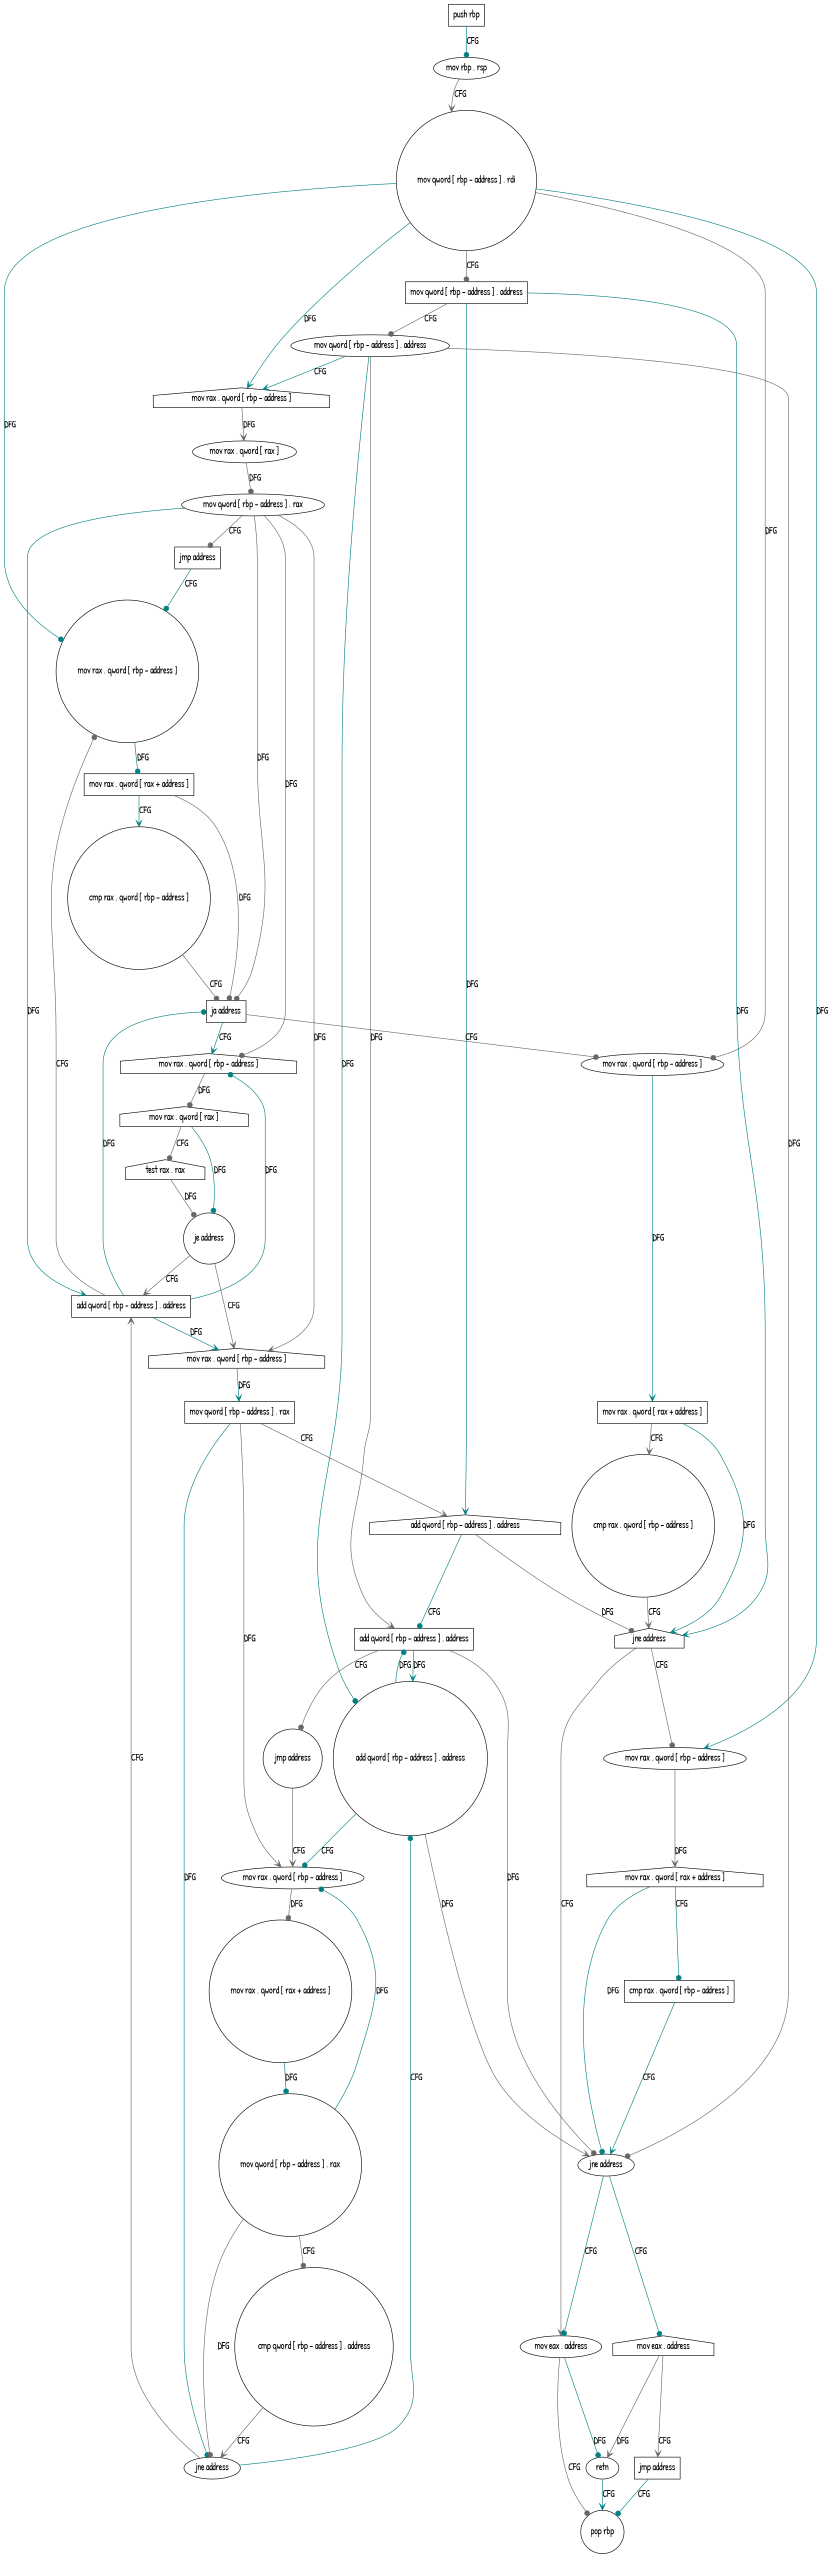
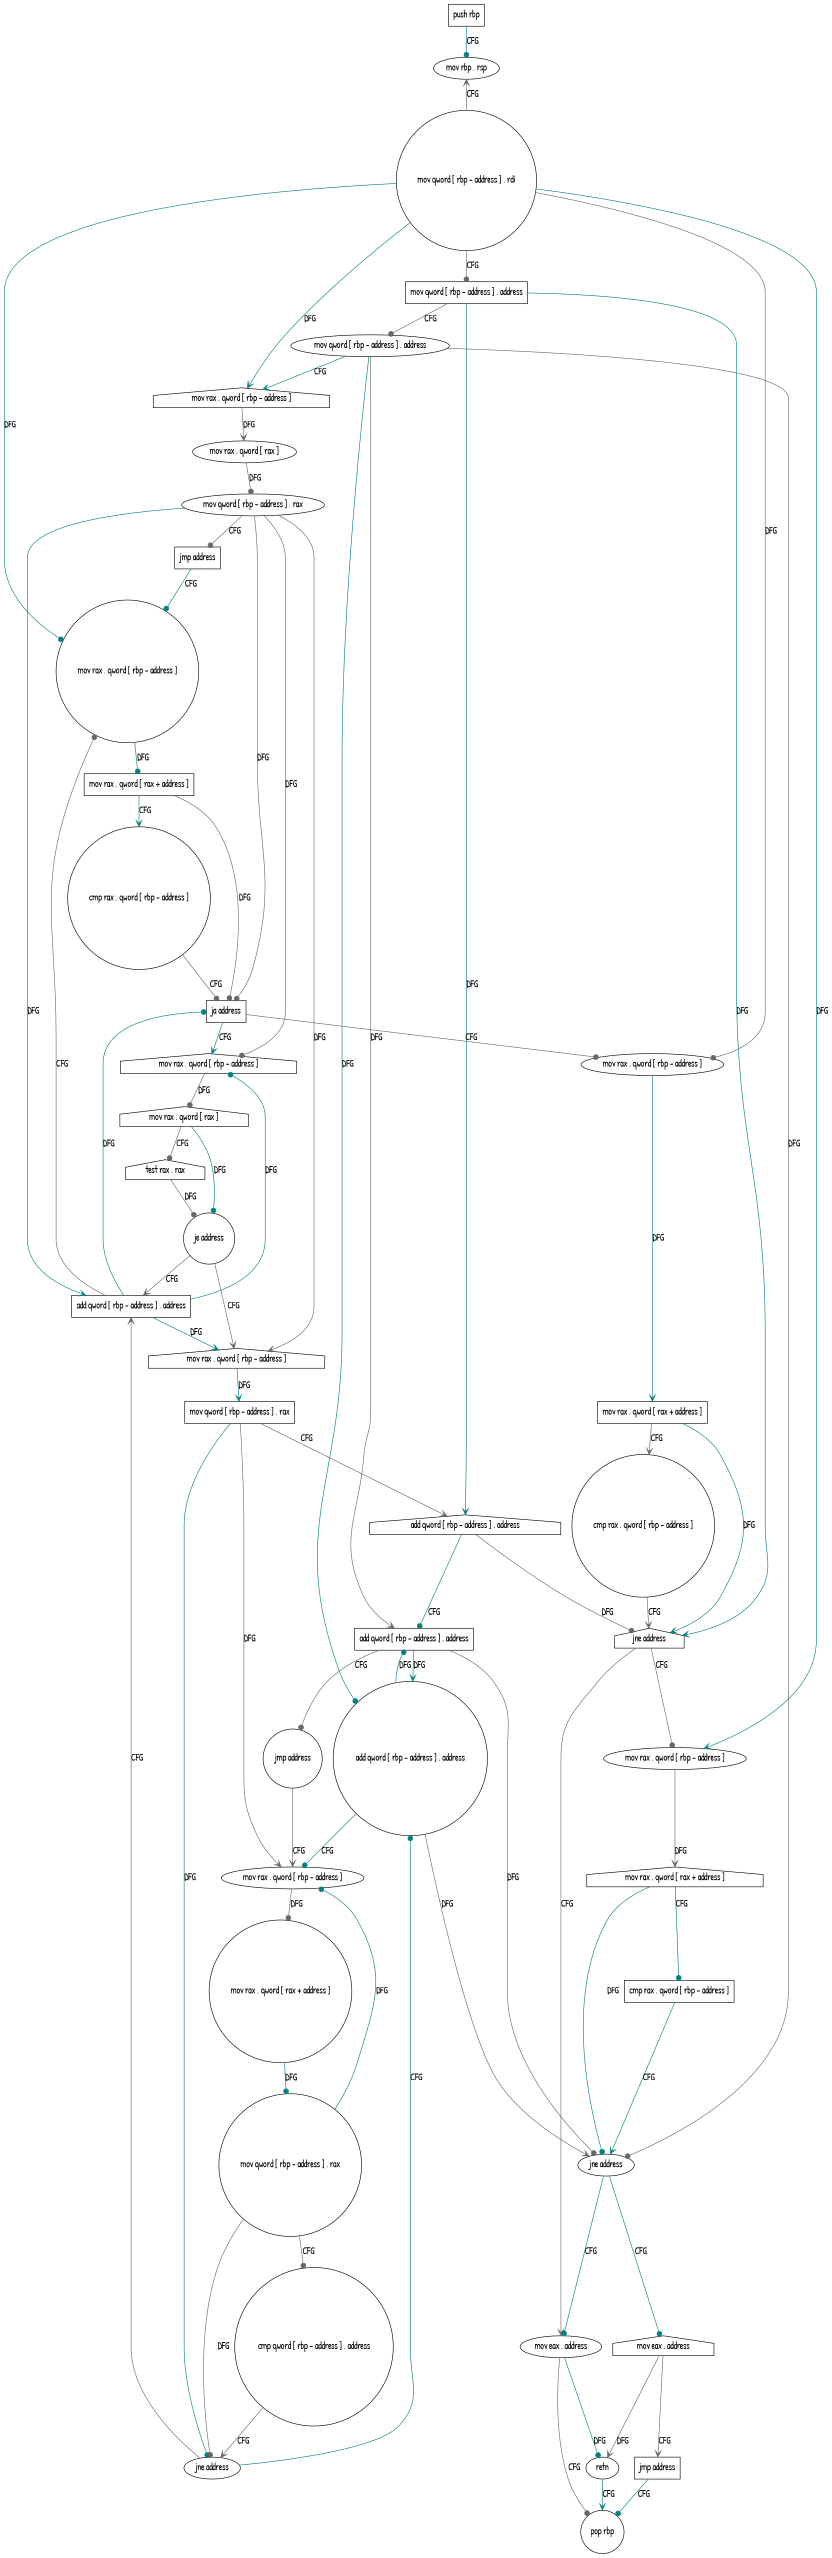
edge "mov rbp , rsp" -> "mov qword [ rbp - address ] , rdi": reversed
